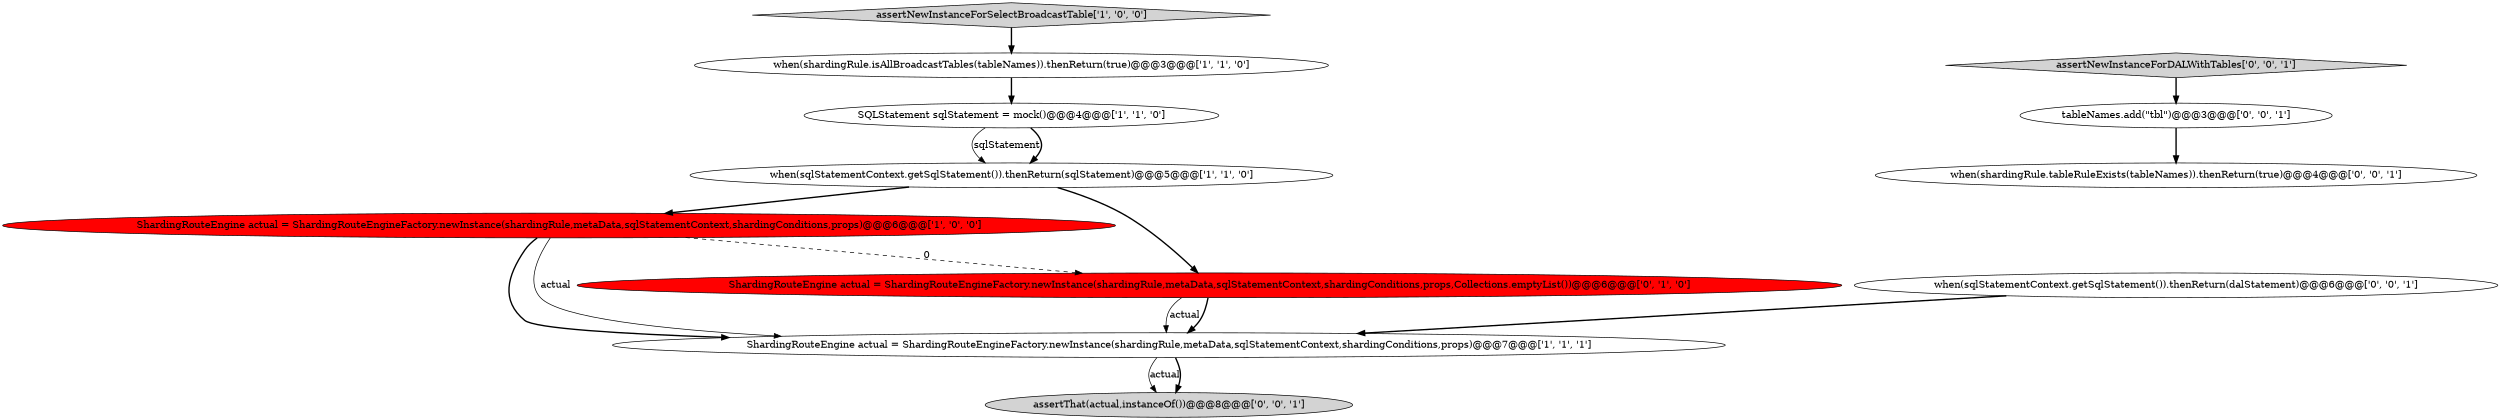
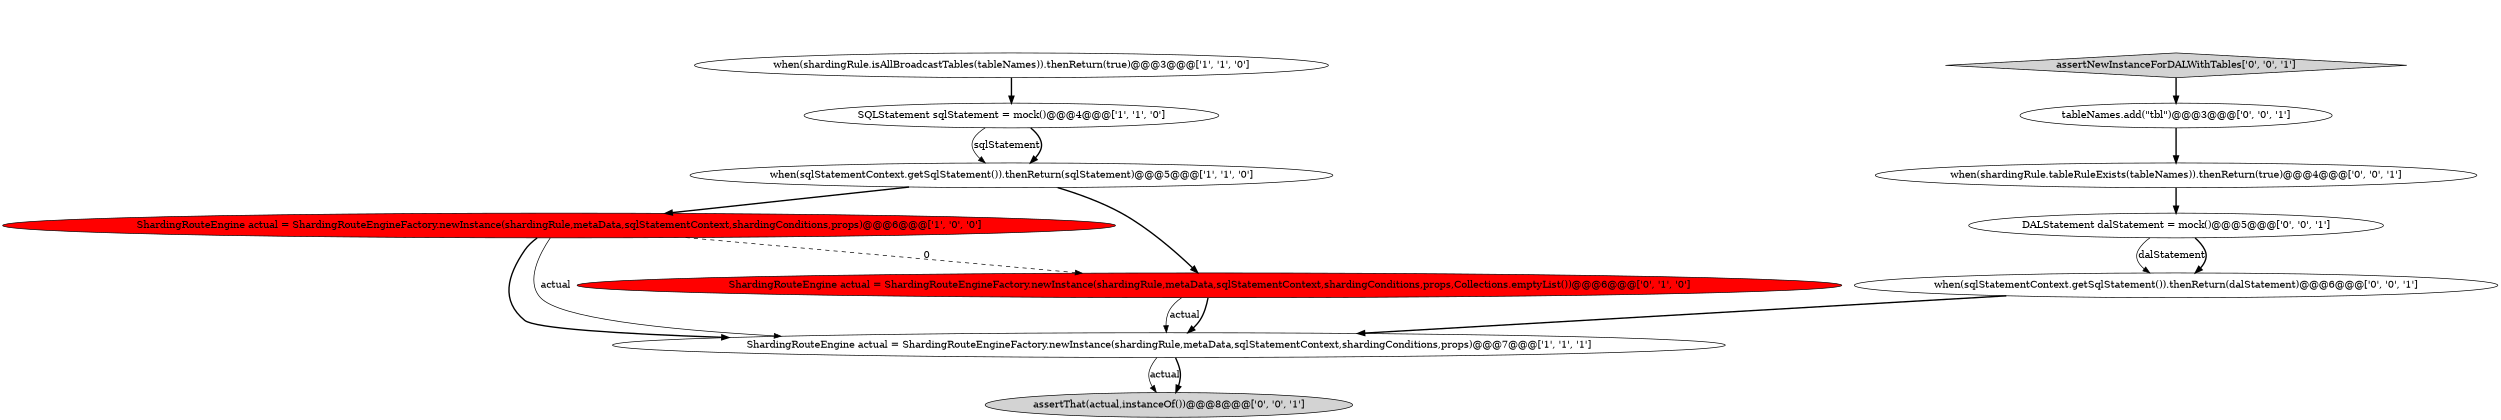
node "assertNewInstanceForSelectBroadcastTable['1', '0', '0']": removed
node "DALStatement dalStatement = mock()@@@5@@@['0', '0', '1']": added
